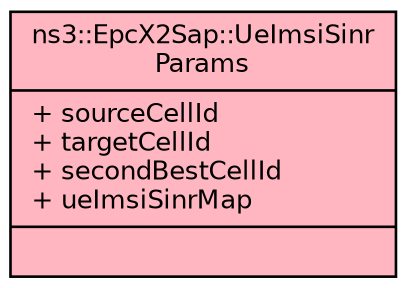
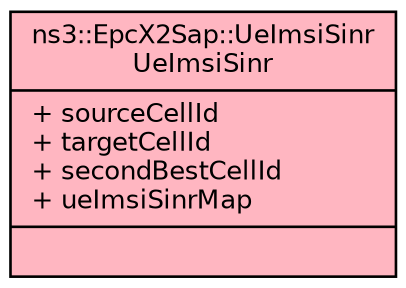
node "ns3::EpcX2Sap::UeImsiSinr": text "Params" -> "UeImsiSinr"
